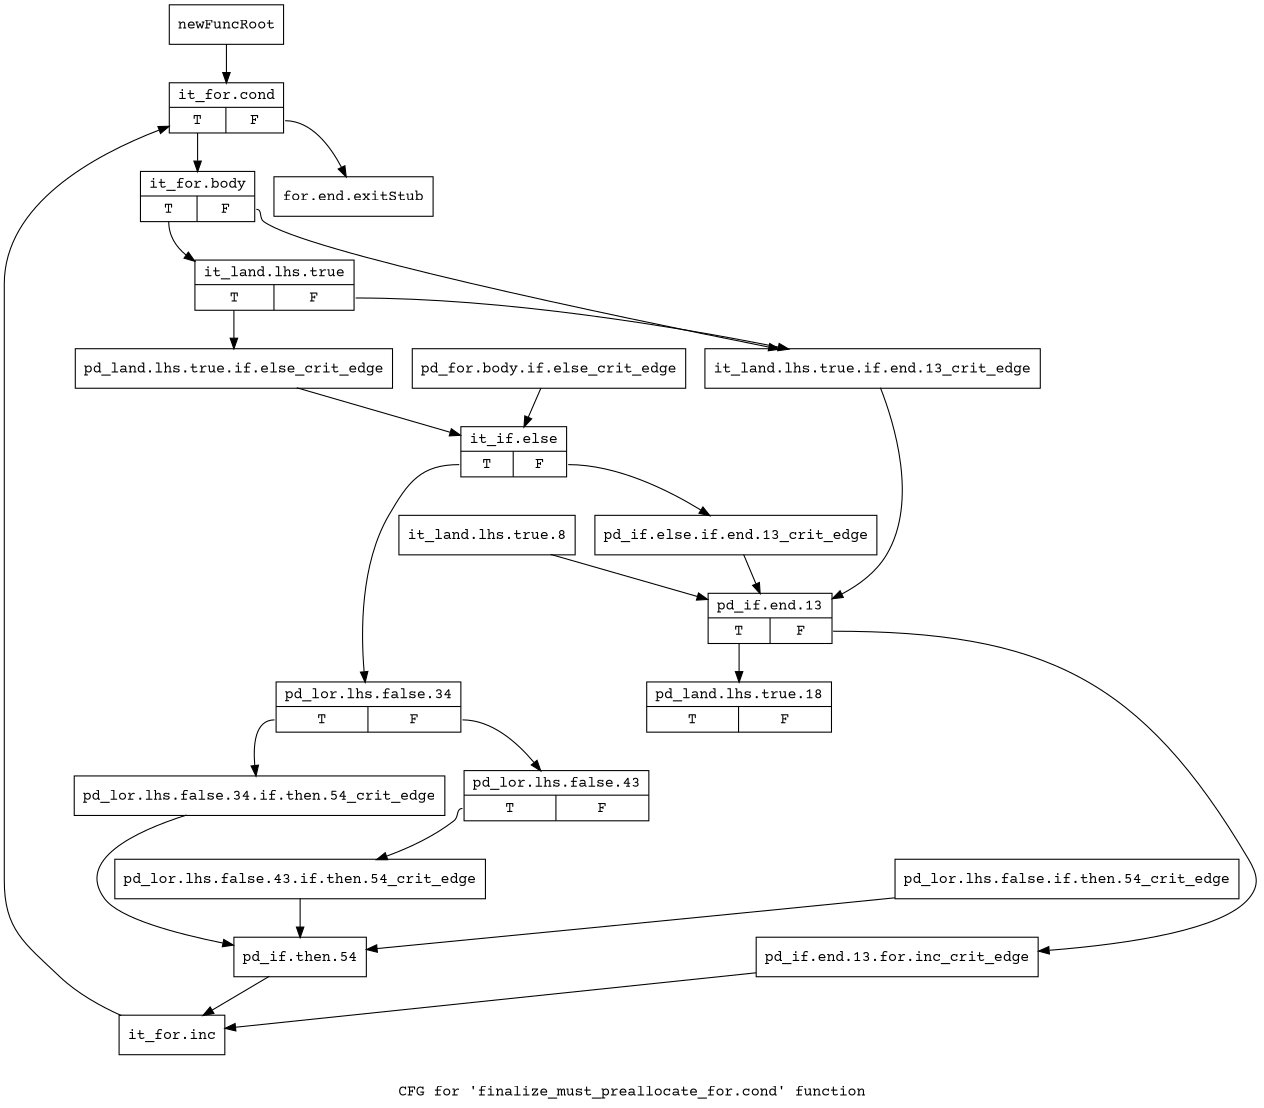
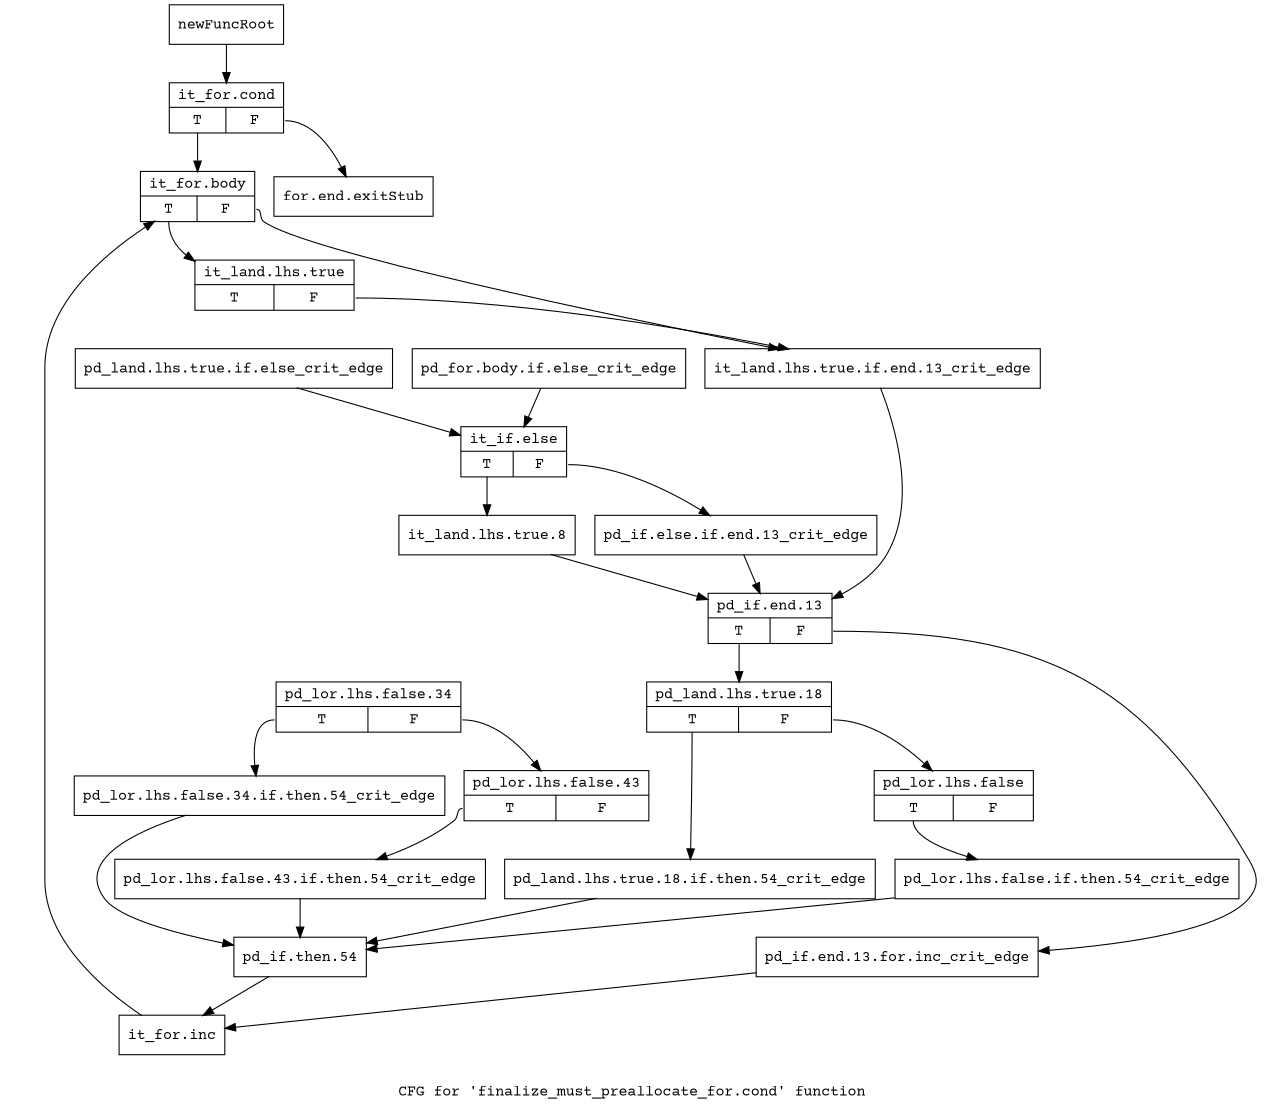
edge "it_land.lhs.true" -> "pd_land.lhs.true.if.else_crit_edge": removed
edge "it_if.else" -> "pd_lor.lhs.false.34": now "it_if.else" -> "it_land.lhs.true.8"
edge "it_for.inc" -> "it_for.cond": now "it_for.inc" -> "it_for.body"
node "pd_lor.lhs.false": added
node "pd_land.lhs.true.18.if.then.54_crit_edge": added
